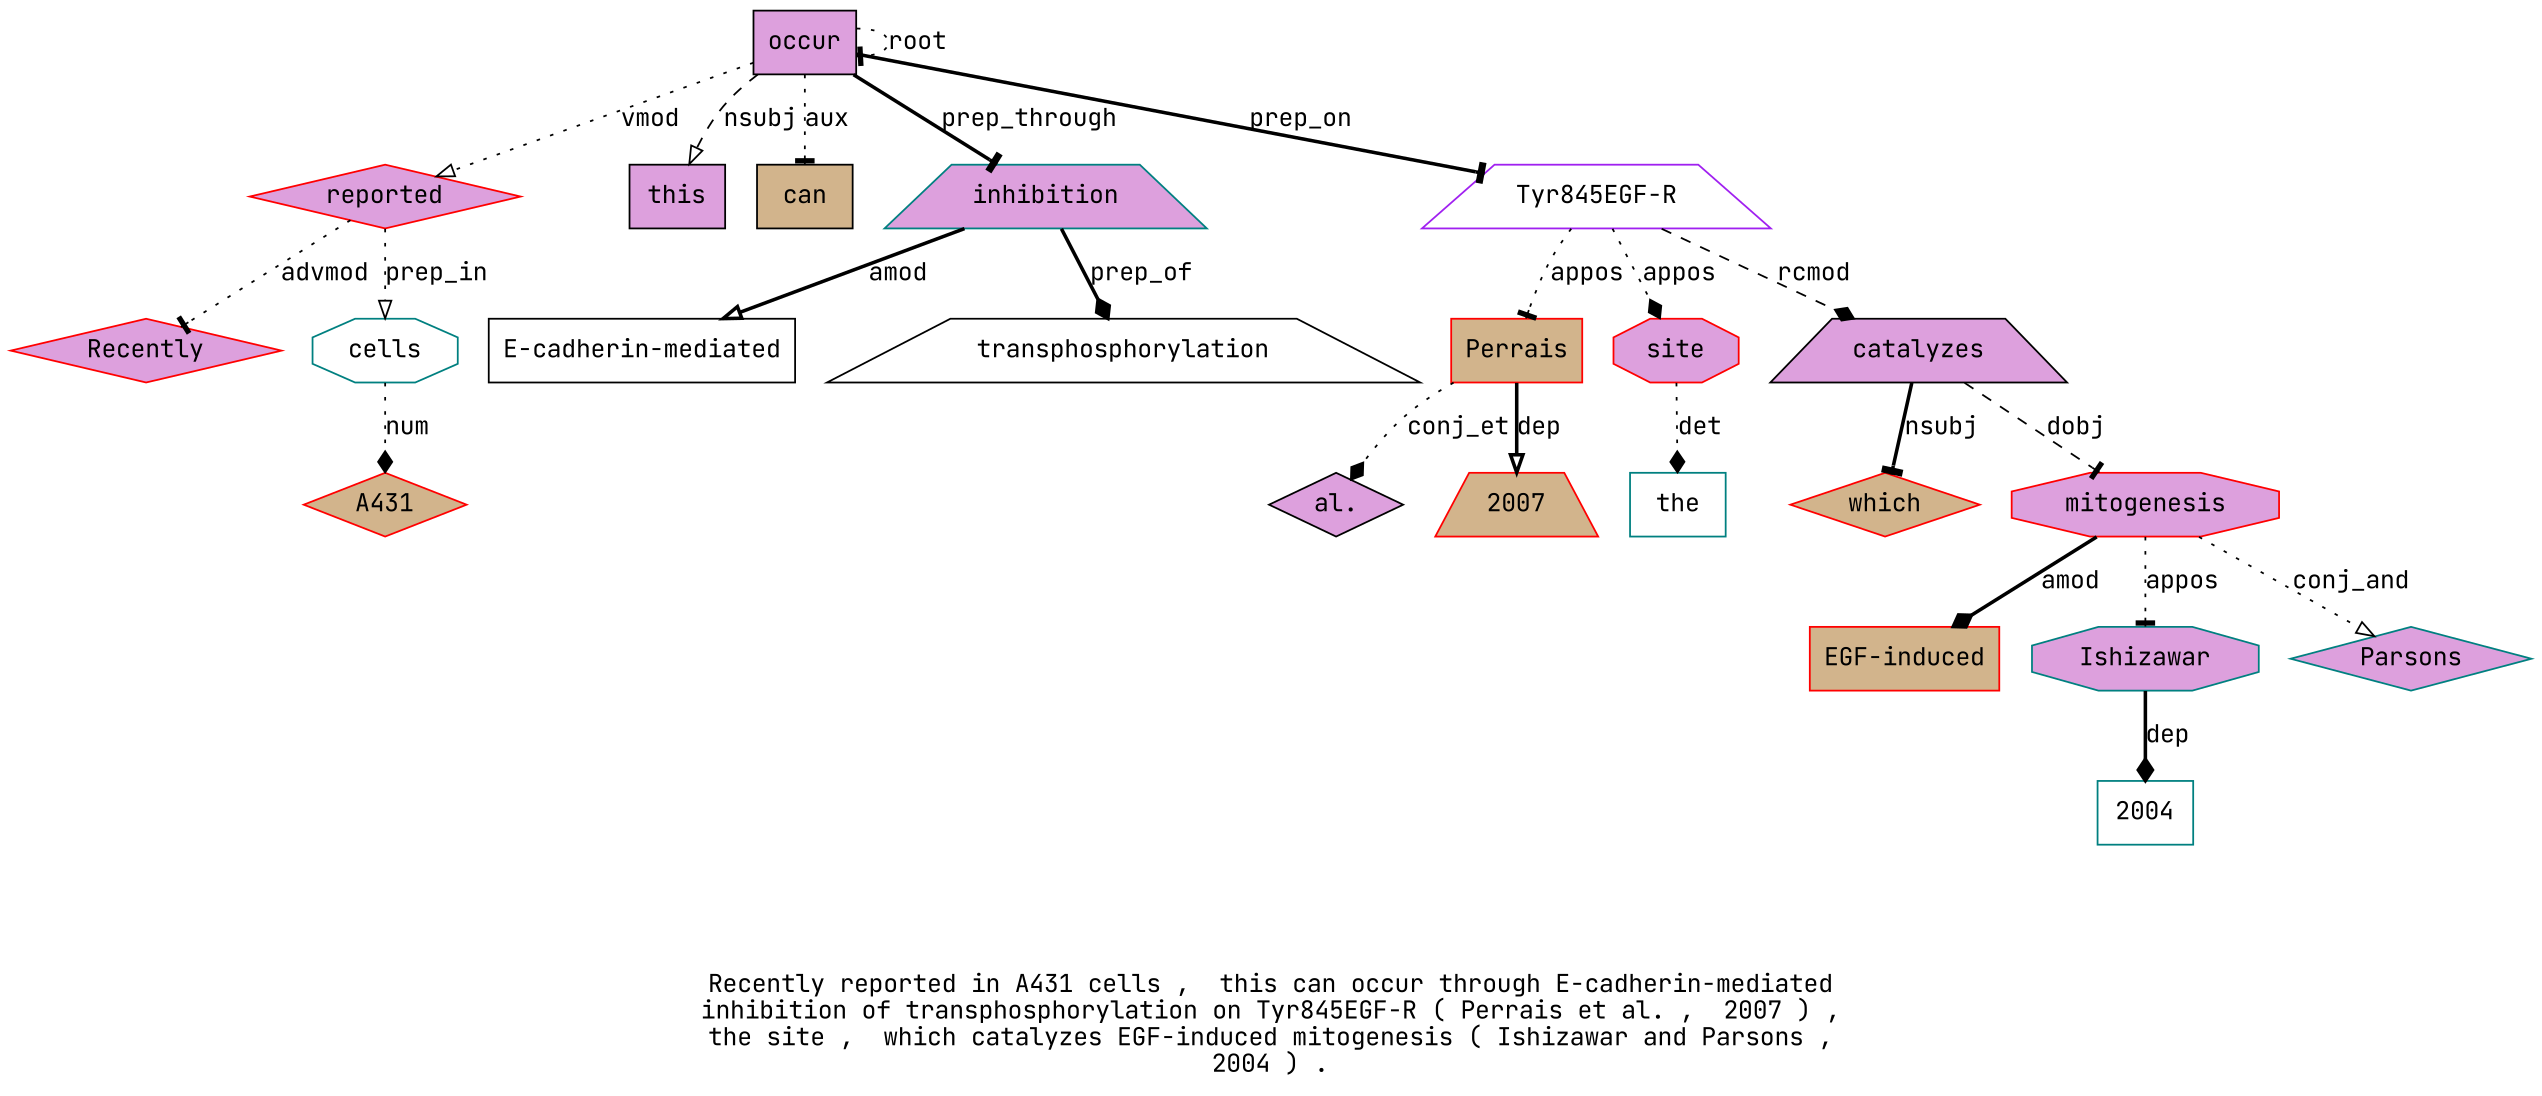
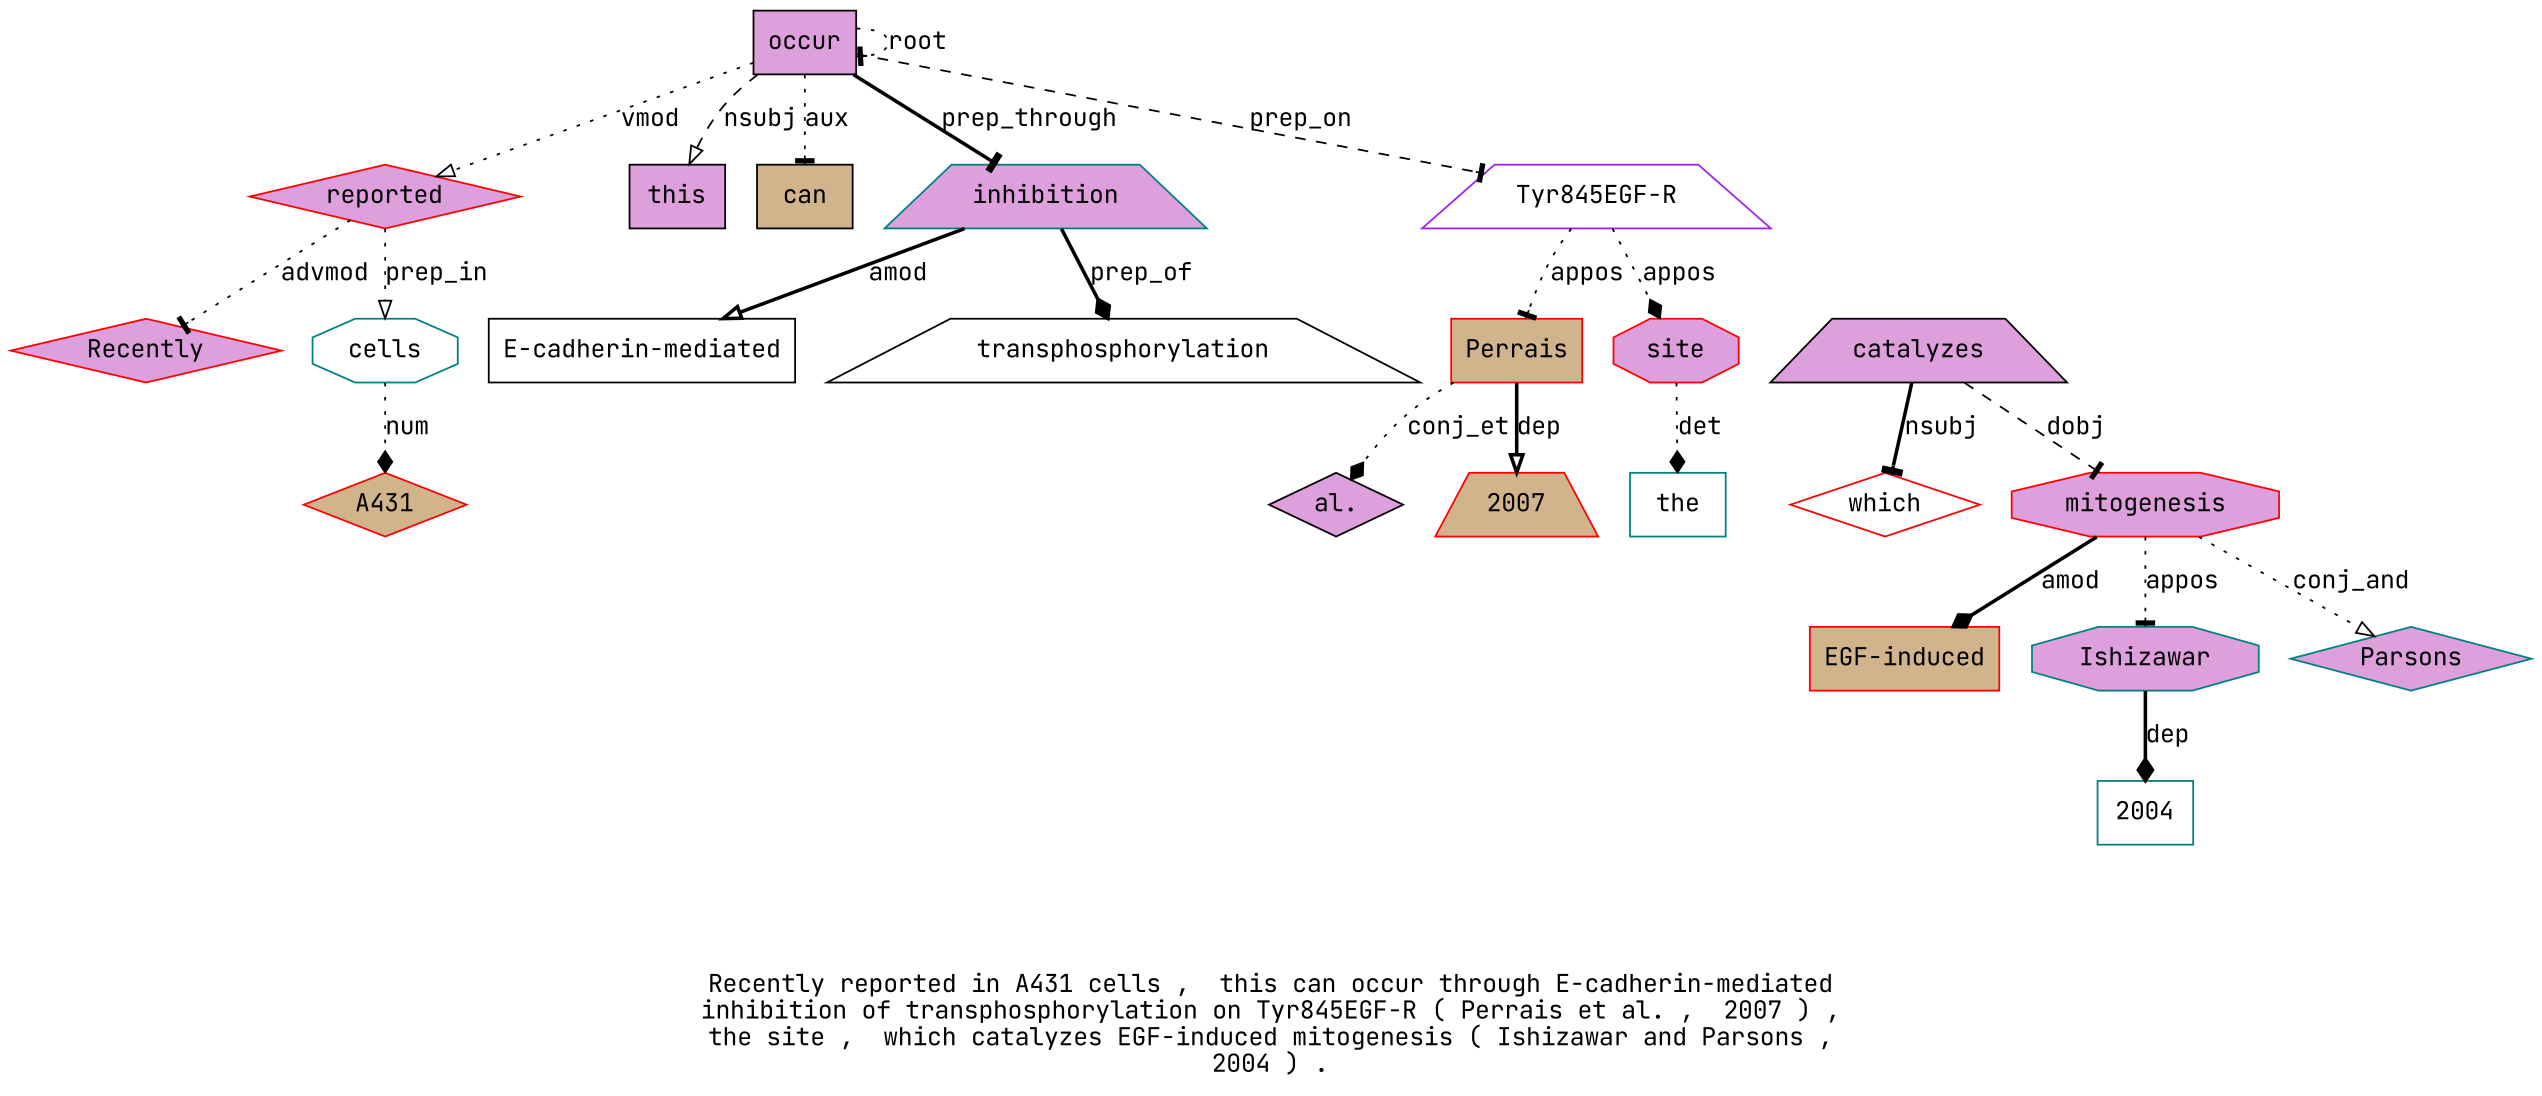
edge "occur" -> "Tyr845EGF-R": style bold -> dashed
edge "Tyr845EGF-R" -> "catalyzes": removed, label "rcmod"
node "which": fillcolor tan -> white
